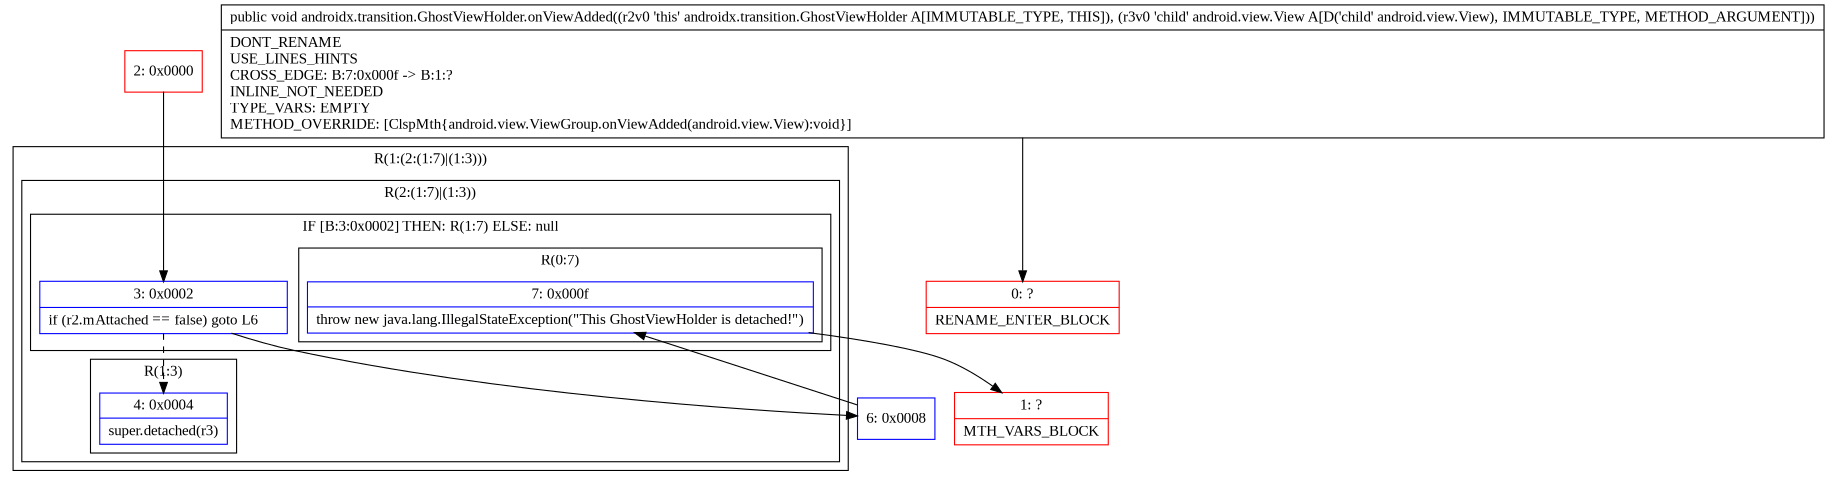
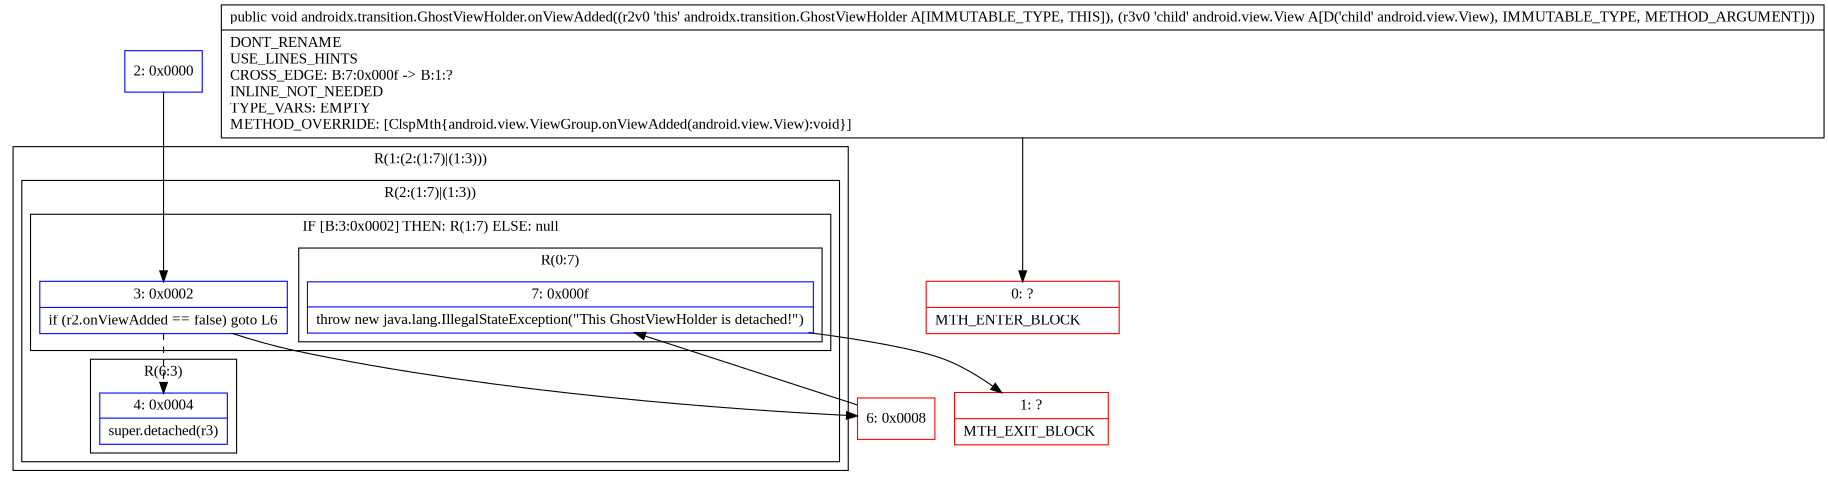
node "2: 0x0000": color red -> blue
node "3: 0x0002": text "if (r2.mAttached == false) goto L6" -> "if (r2.onViewAdded == false) goto L6"
node "0: ?": text "RENAME_ENTER_BLOCK" -> "MTH_ENTER_BLOCK"
cluster "R(1:3)": label "R(1:3)" -> "R(6:3)"
node "6: 0x0008": color blue -> red
node "1: ?": text "MTH_VARS_BLOCK" -> "MTH_EXIT_BLOCK"
